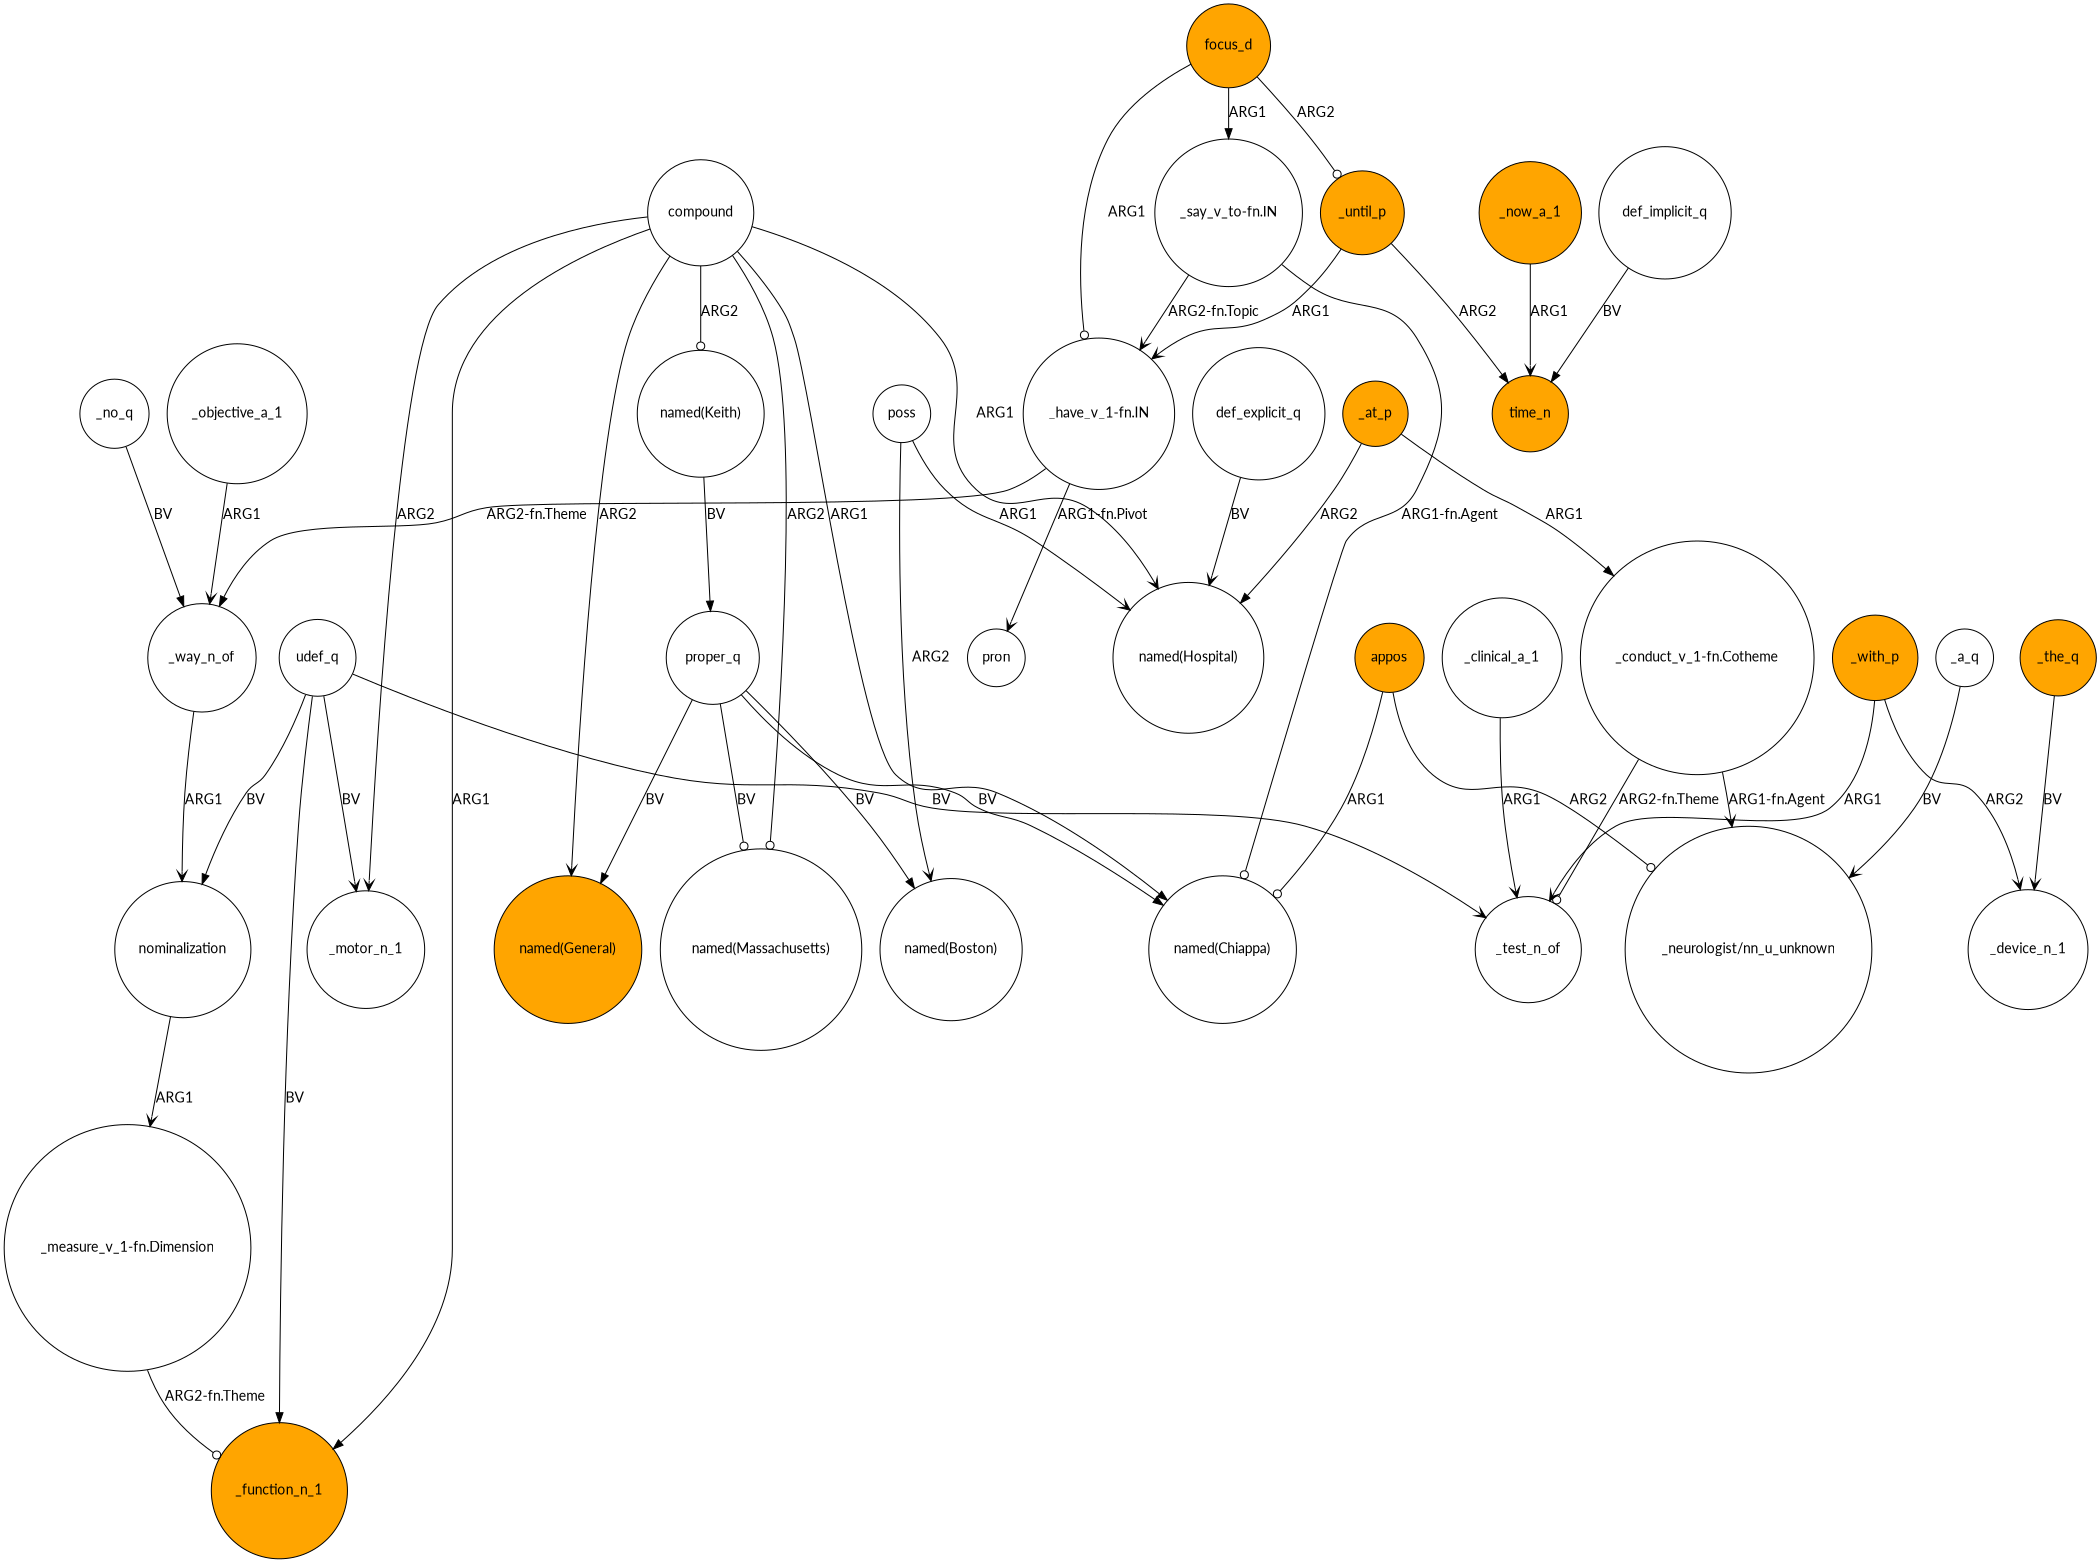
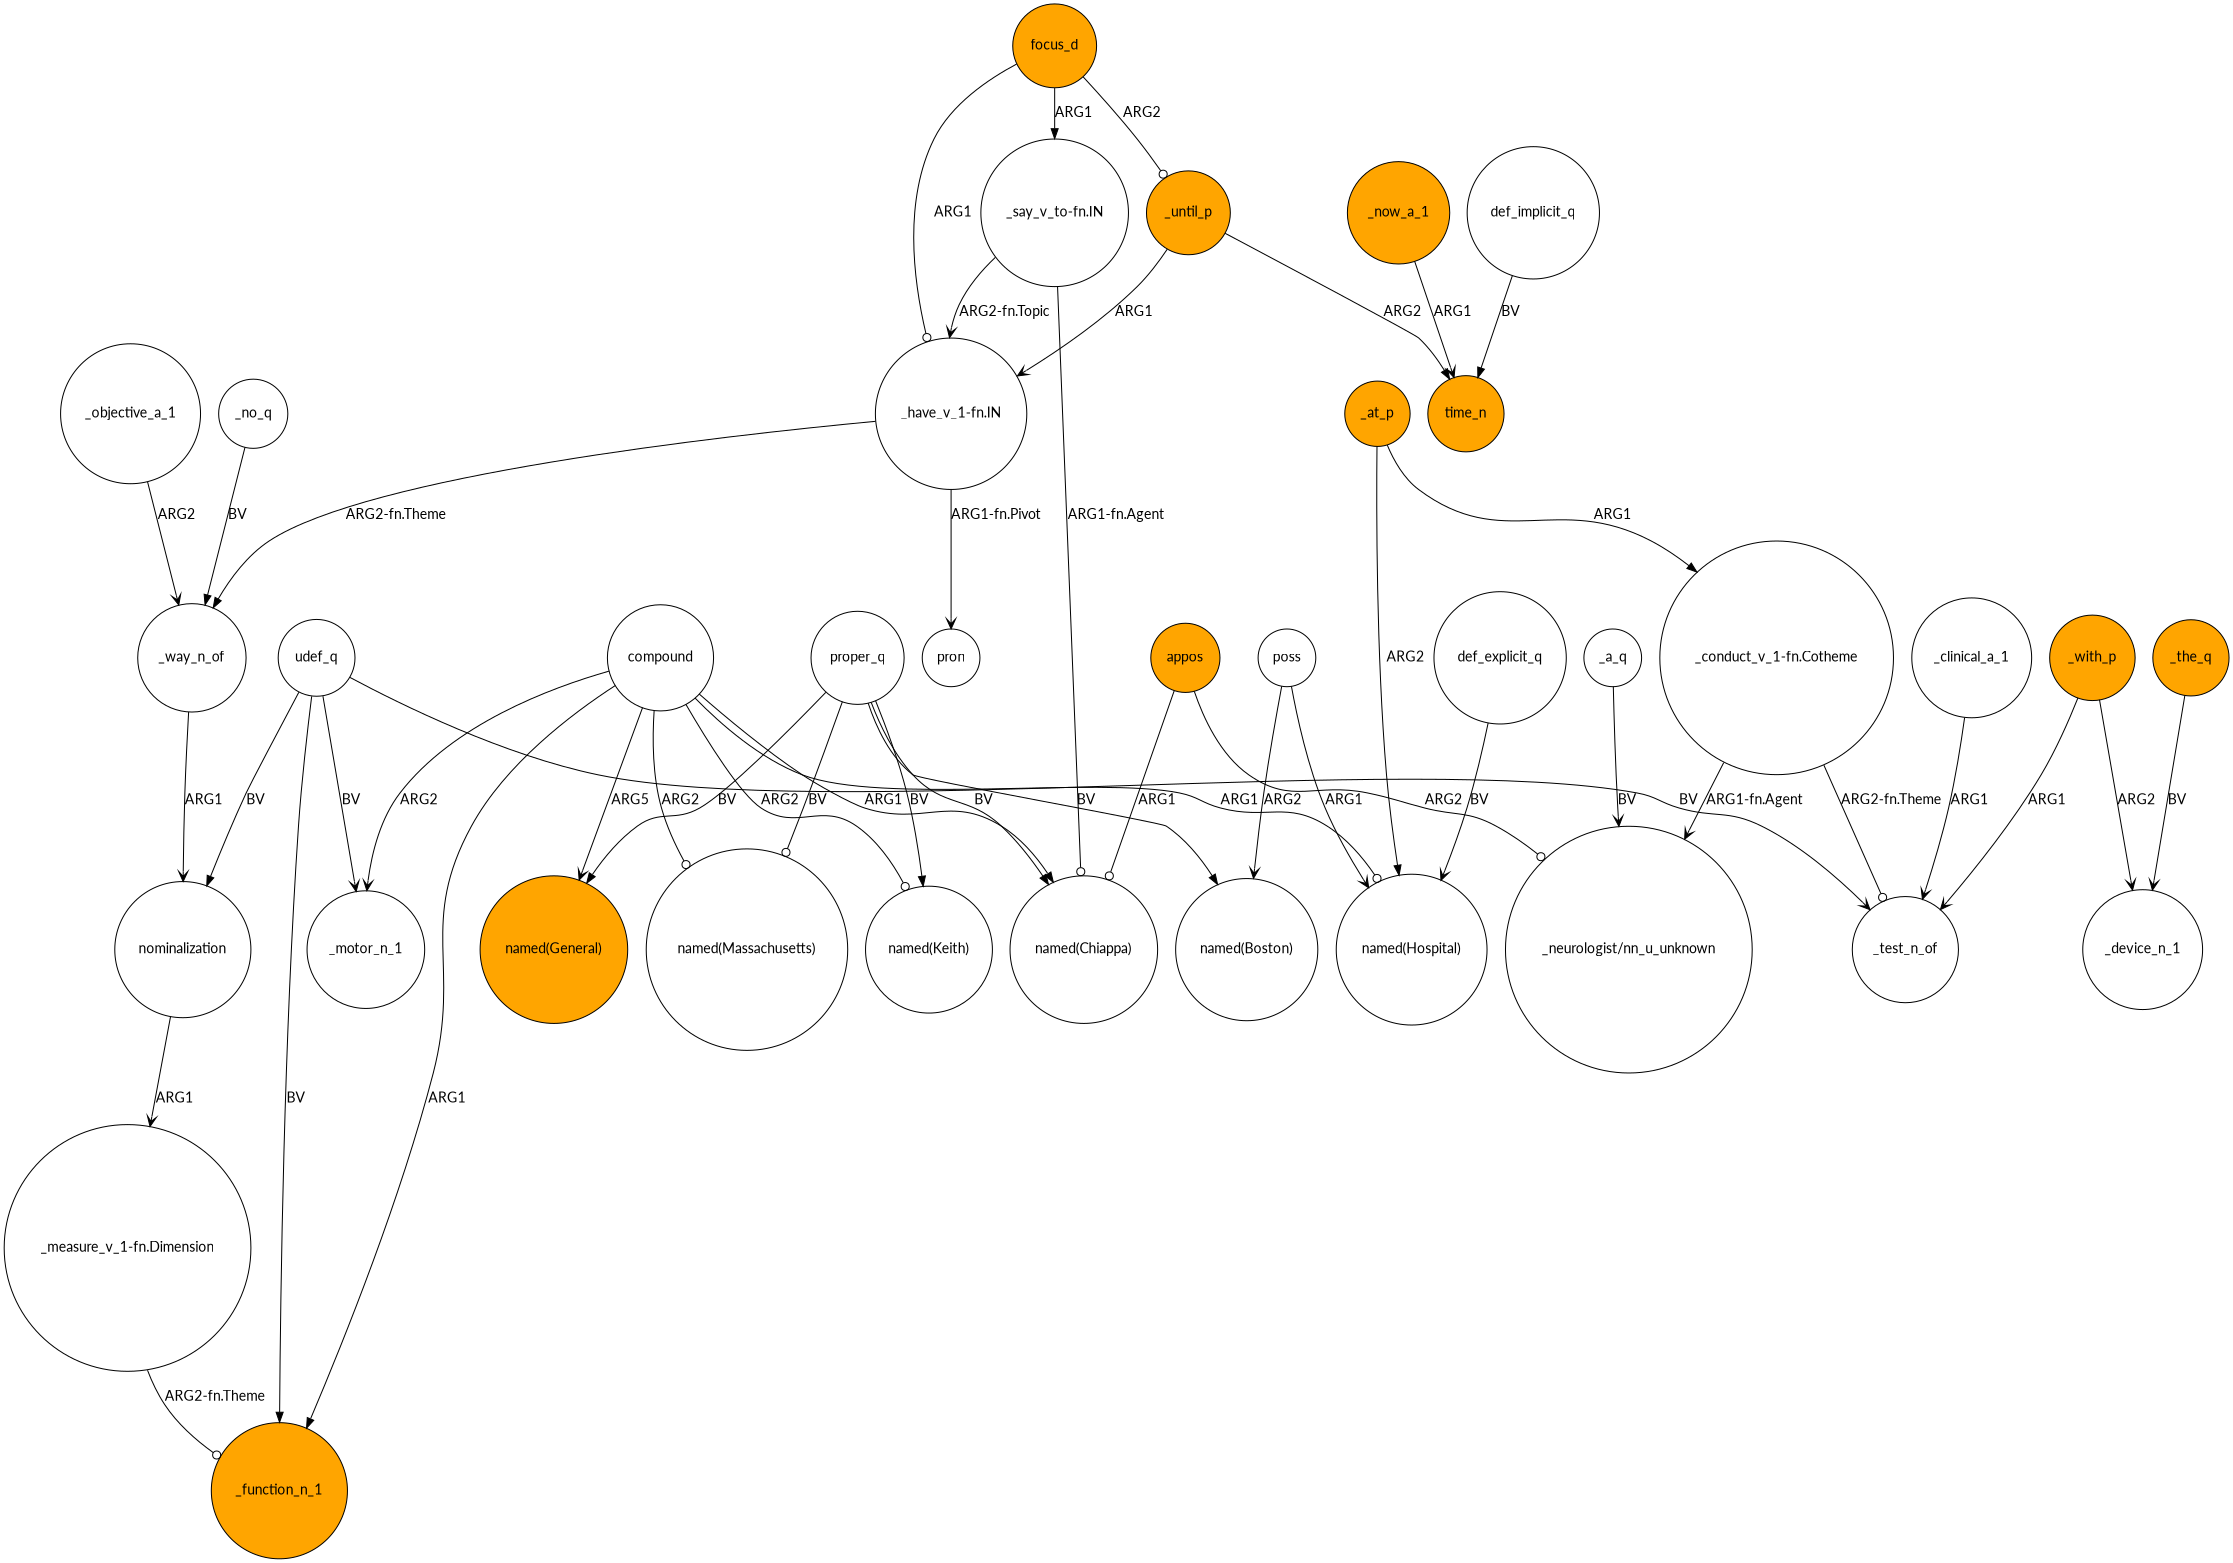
edge "compound" -> "named(Hospital)": arrowhead vee -> odot
edge "_objective_a_1" -> "_way_n_of": label "ARG1" -> "ARG2"
edge "compound" -> "named(General)": label "ARG2" -> "ARG5"
edge "named(Keith)" -> "proper_q": reversed
